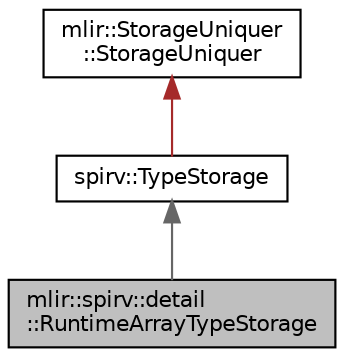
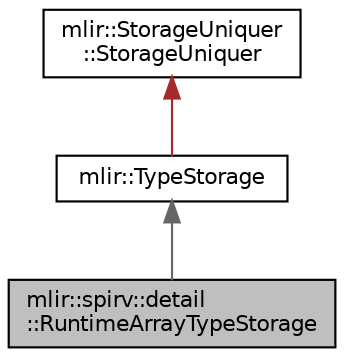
node "spirv::TypeStorage": label "spirv::TypeStorage" -> "mlir::TypeStorage"
